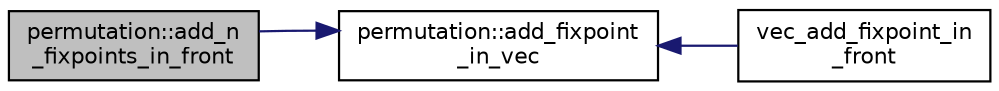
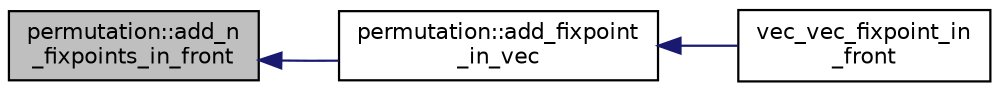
edge "permutation::add_n _fixpoints_in_front" -> "permutation::add_fixpoint _in_vec": reversed
node "vec_add_fixpoint_in _front": label "vec_add_fixpoint_in _front" -> "vec_vec_fixpoint_in _front"
